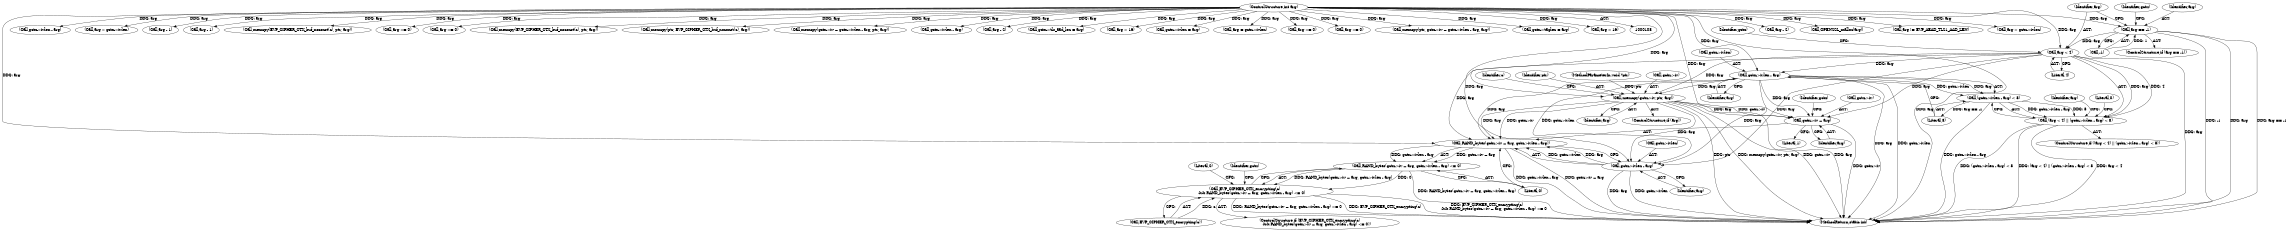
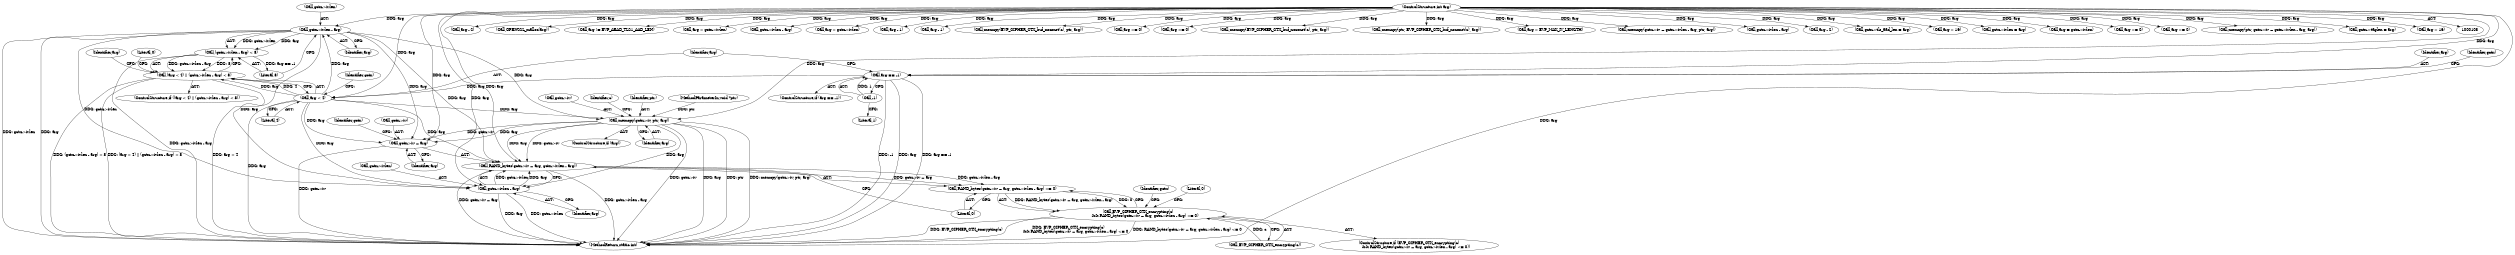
node "(Call,arg > EVP_MAX_IV_LENGTH)": added
edge "(Call,(arg < 4) || (gctx->ivlen - arg) < 8)" -> "(Call,arg < 4)": added, label "CFG:"
edge "(Call,gctx->iv + arg)" -> "(Literal,1)": now "(Call,-1)" -> "(Literal,1)"
edge "(Call,RAND_bytes(gctx->iv + arg, gctx->ivlen - arg) <= 0)" -> "(MethodReturn,static int)": removed, label "DDG: RAND_bytes(gctx->iv + arg, gctx->ivlen - arg)"
